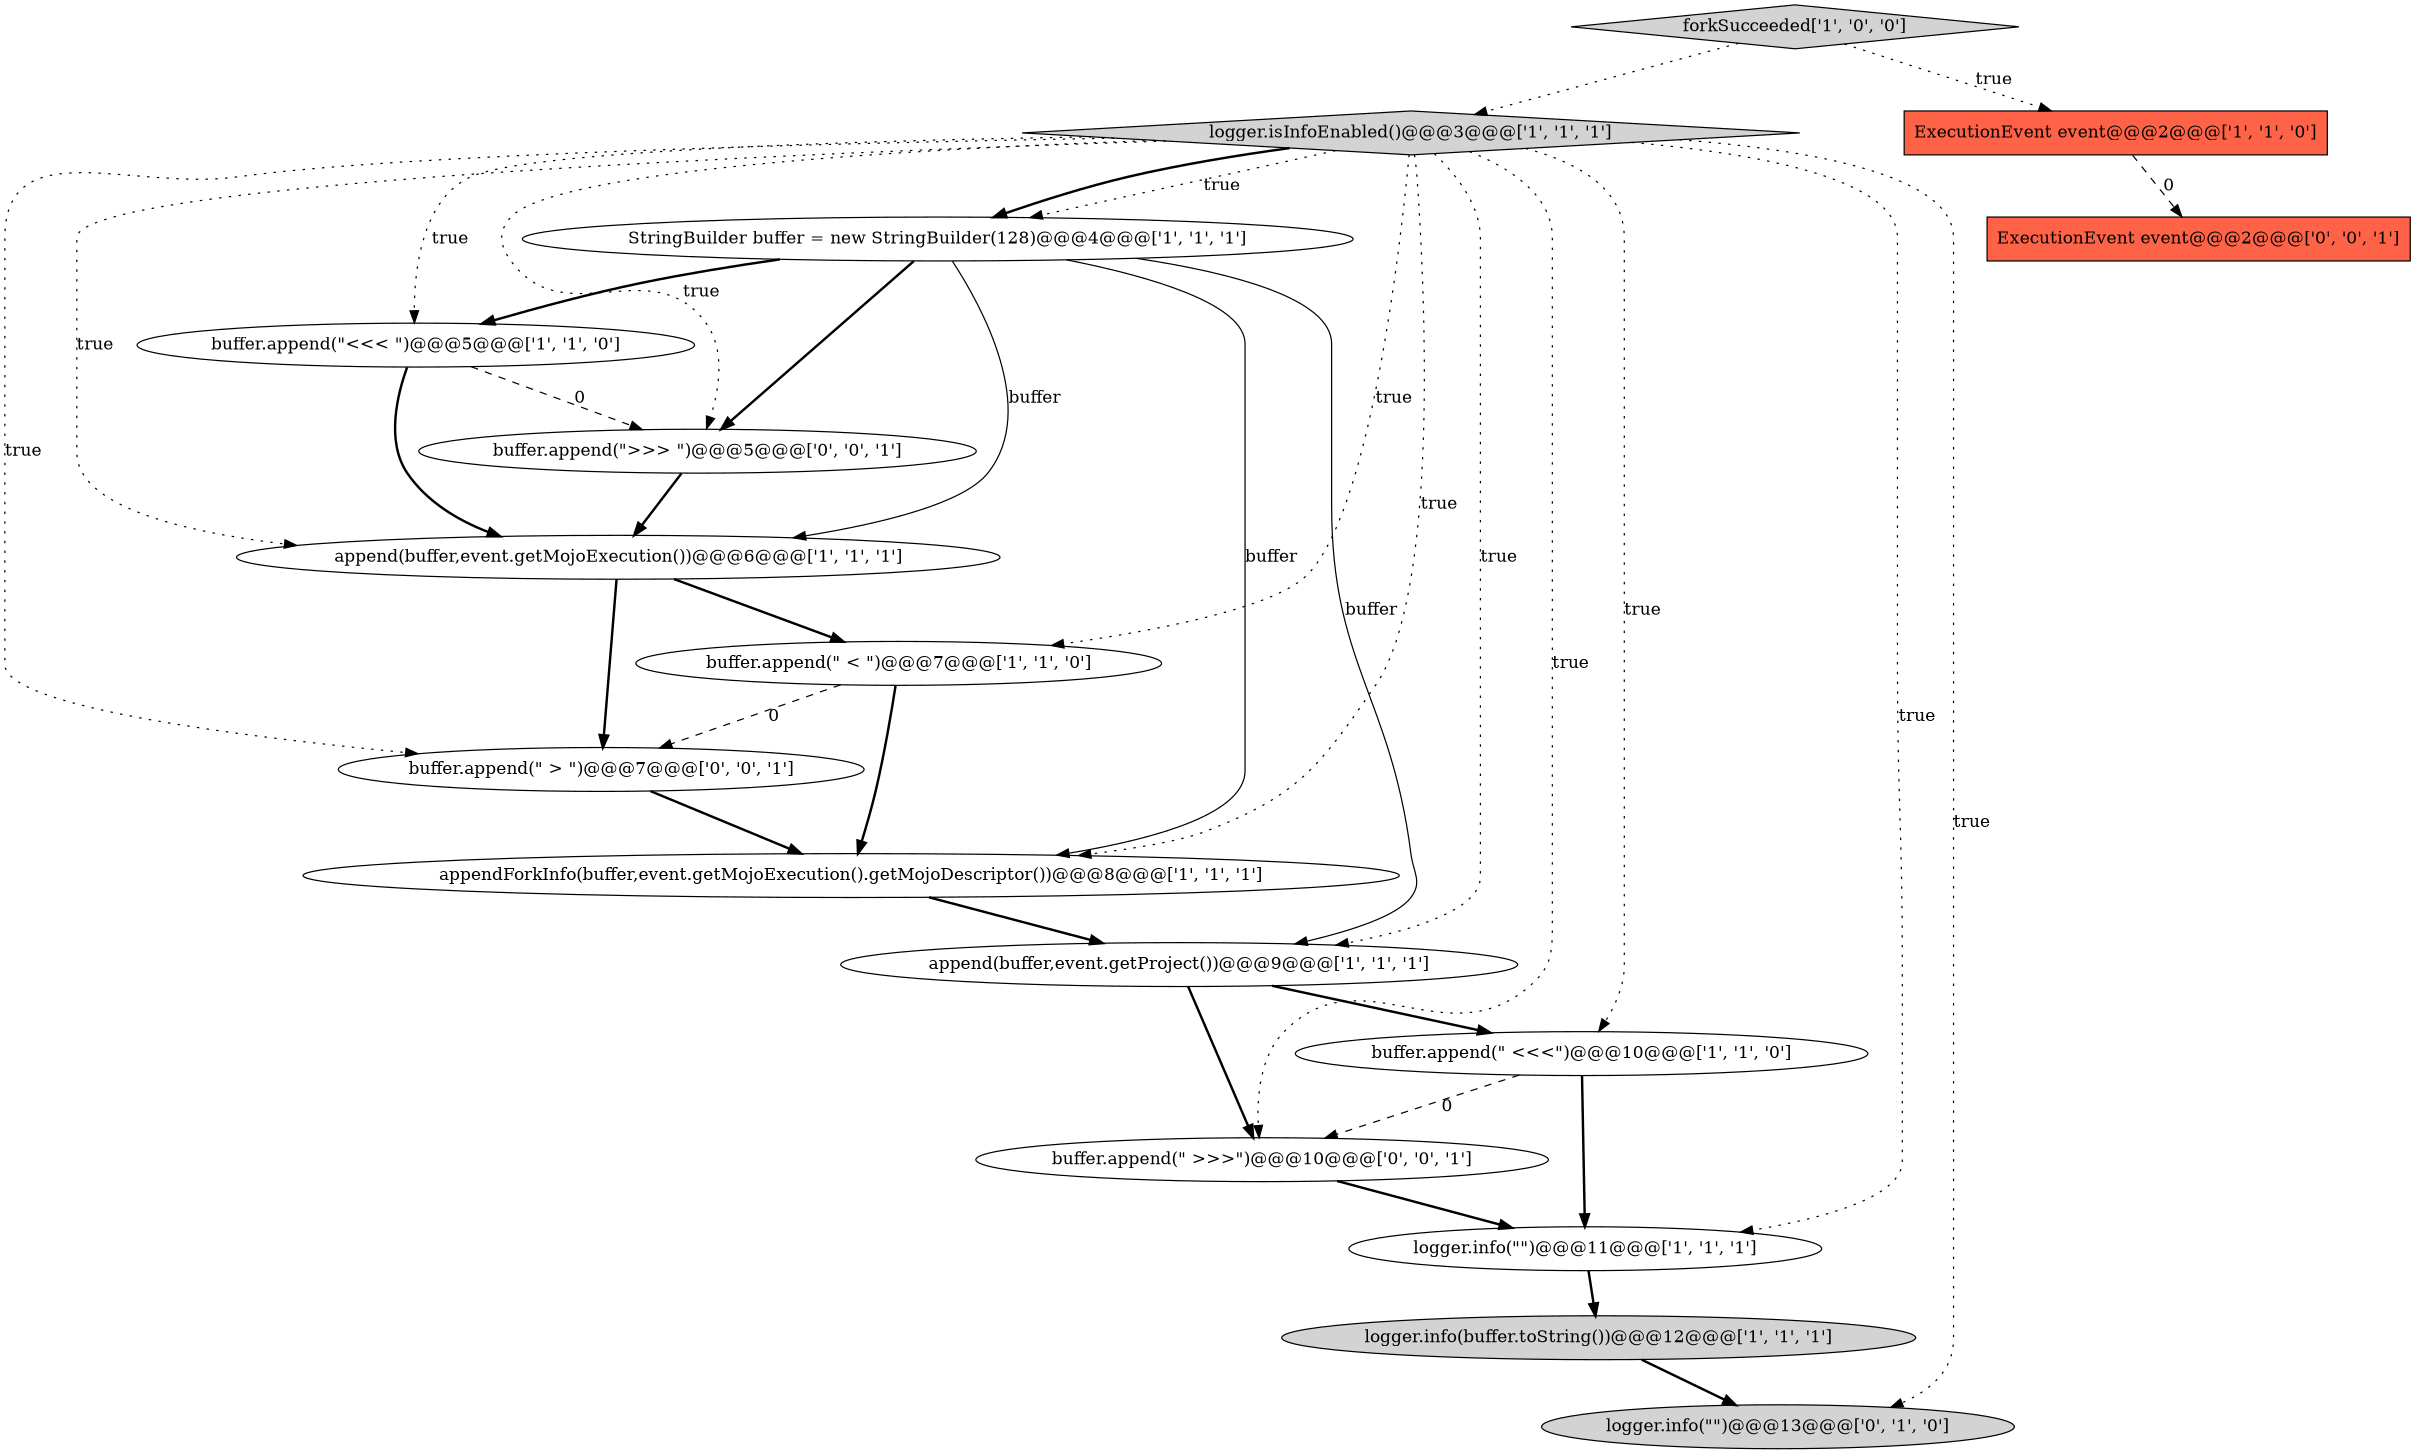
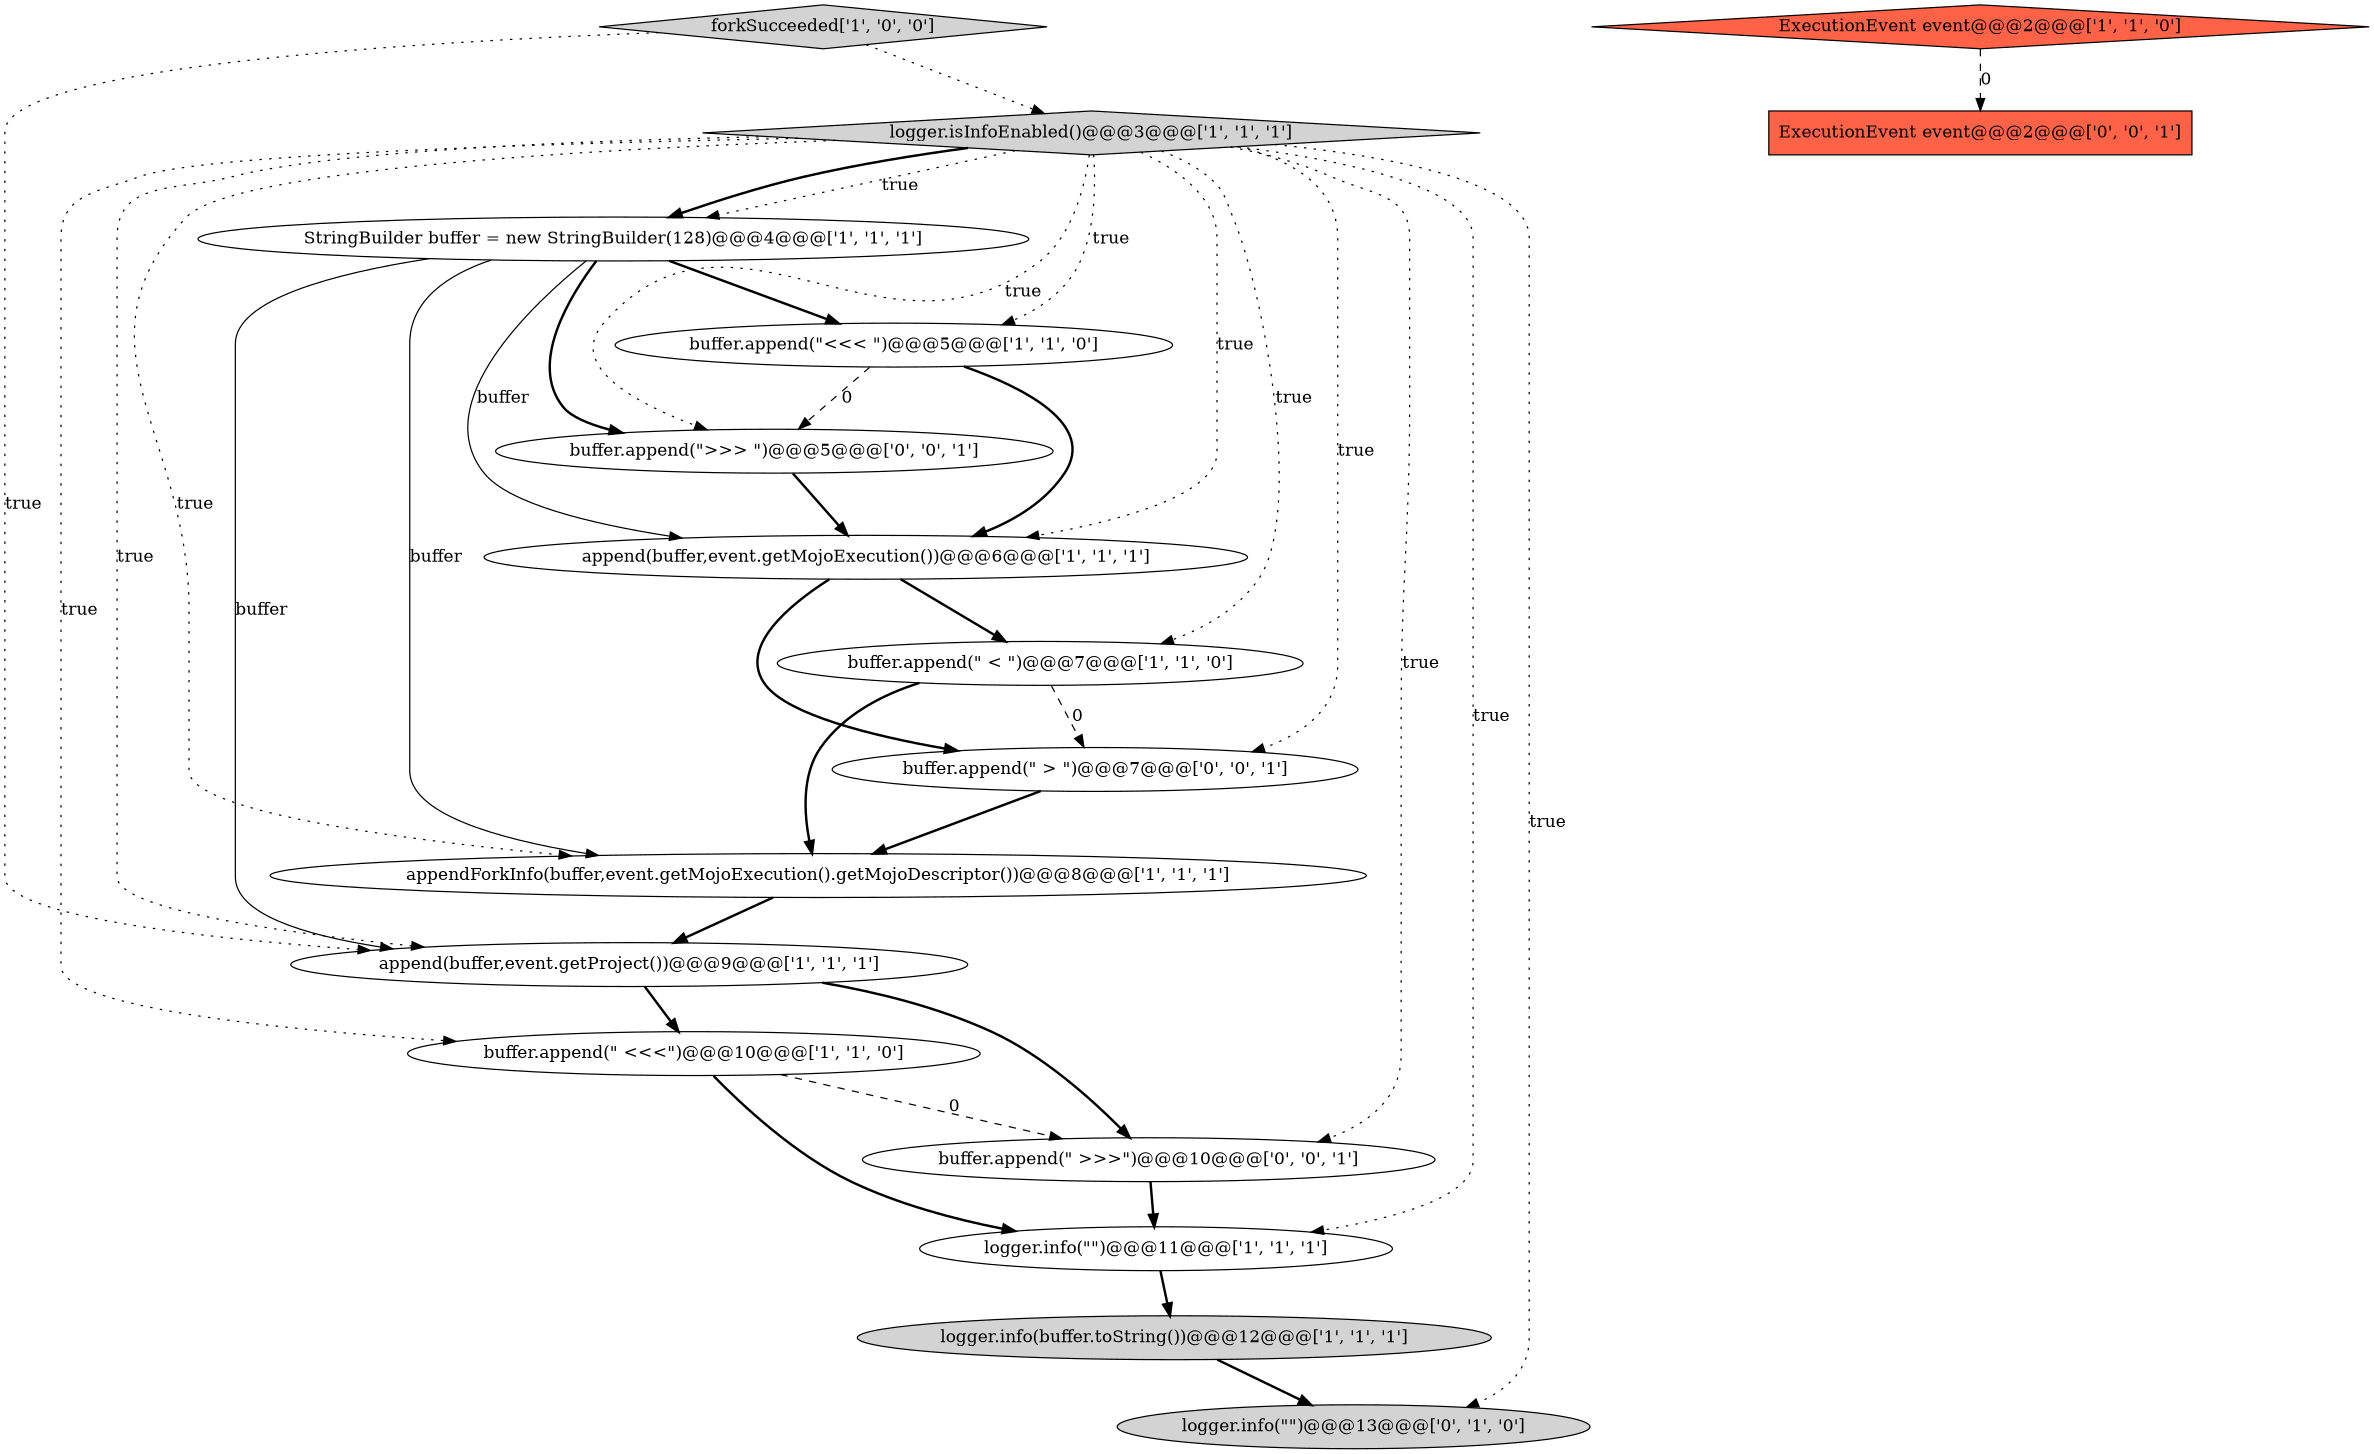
edge "forkSucceeded['1', '0', '0']" -> "ExecutionEvent event@@@2@@@['1', '1', '0']": now "forkSucceeded['1', '0', '0']" -> "append(buffer,event.getProject())@@@9@@@['1', '1', '1']"
node "ExecutionEvent event@@@2@@@['1', '1', '0']": shape box -> diamond
